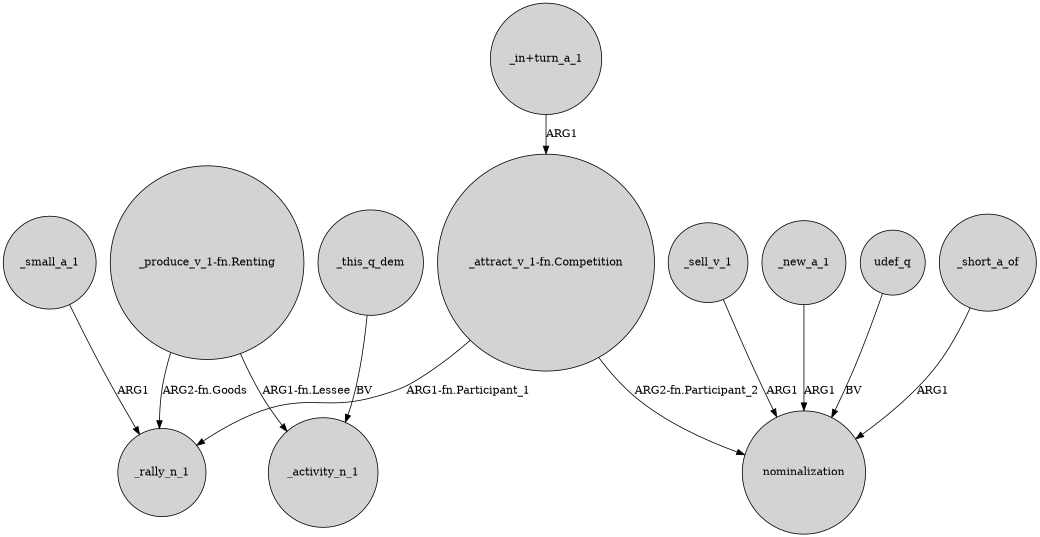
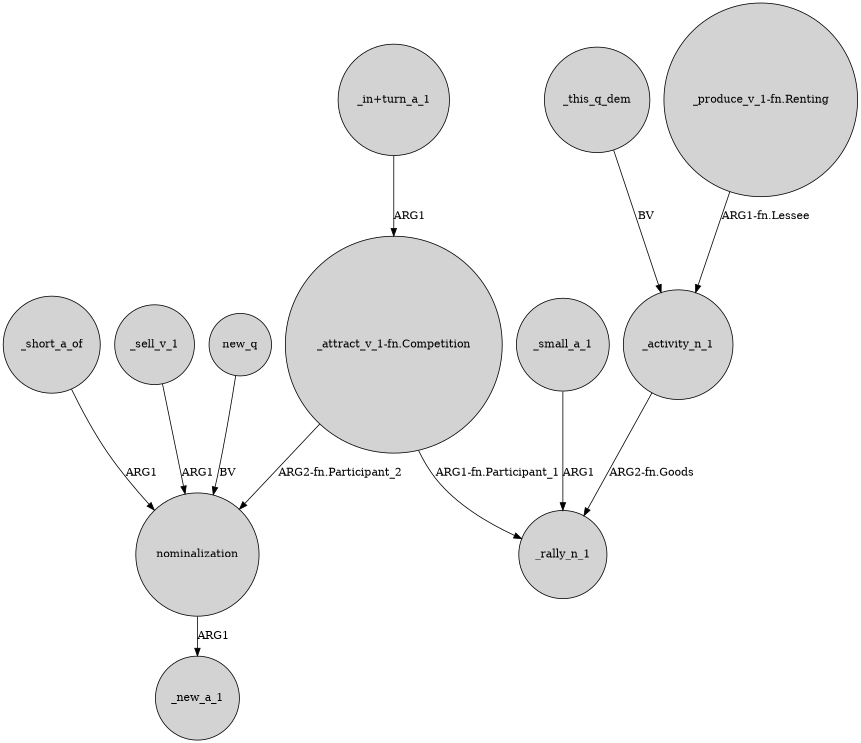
node "udef_q": label "udef_q" -> "new_q"
edge "_new_a_1" -> "nominalization": reversed
edge "_produce_v_1-fn.Renting" -> "_rally_n_1": now "_activity_n_1" -> "_rally_n_1"
